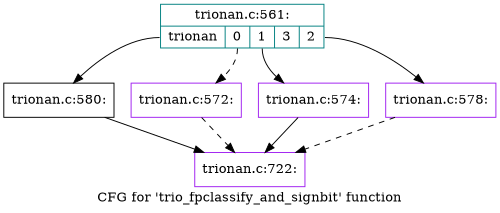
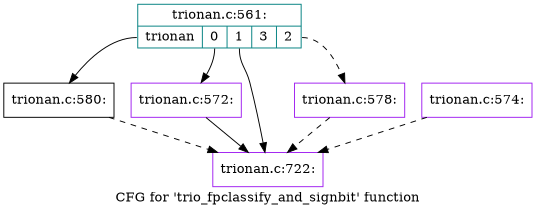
edge "trionan.c:561:" -> "trionan.c:578:": style solid -> dashed
edge "trionan.c:561:" -> "trionan.c:572:": style dashed -> solid
edge "trionan.c:561:" -> "trionan.c:574:": now "trionan.c:561:" -> "trionan.c:722:"
edge "trionan.c:572:" -> "trionan.c:722:": style dashed -> solid
edge "trionan.c:574:" -> "trionan.c:722:": style solid -> dashed
edge "trionan.c:580:" -> "trionan.c:722:": style solid -> dashed
